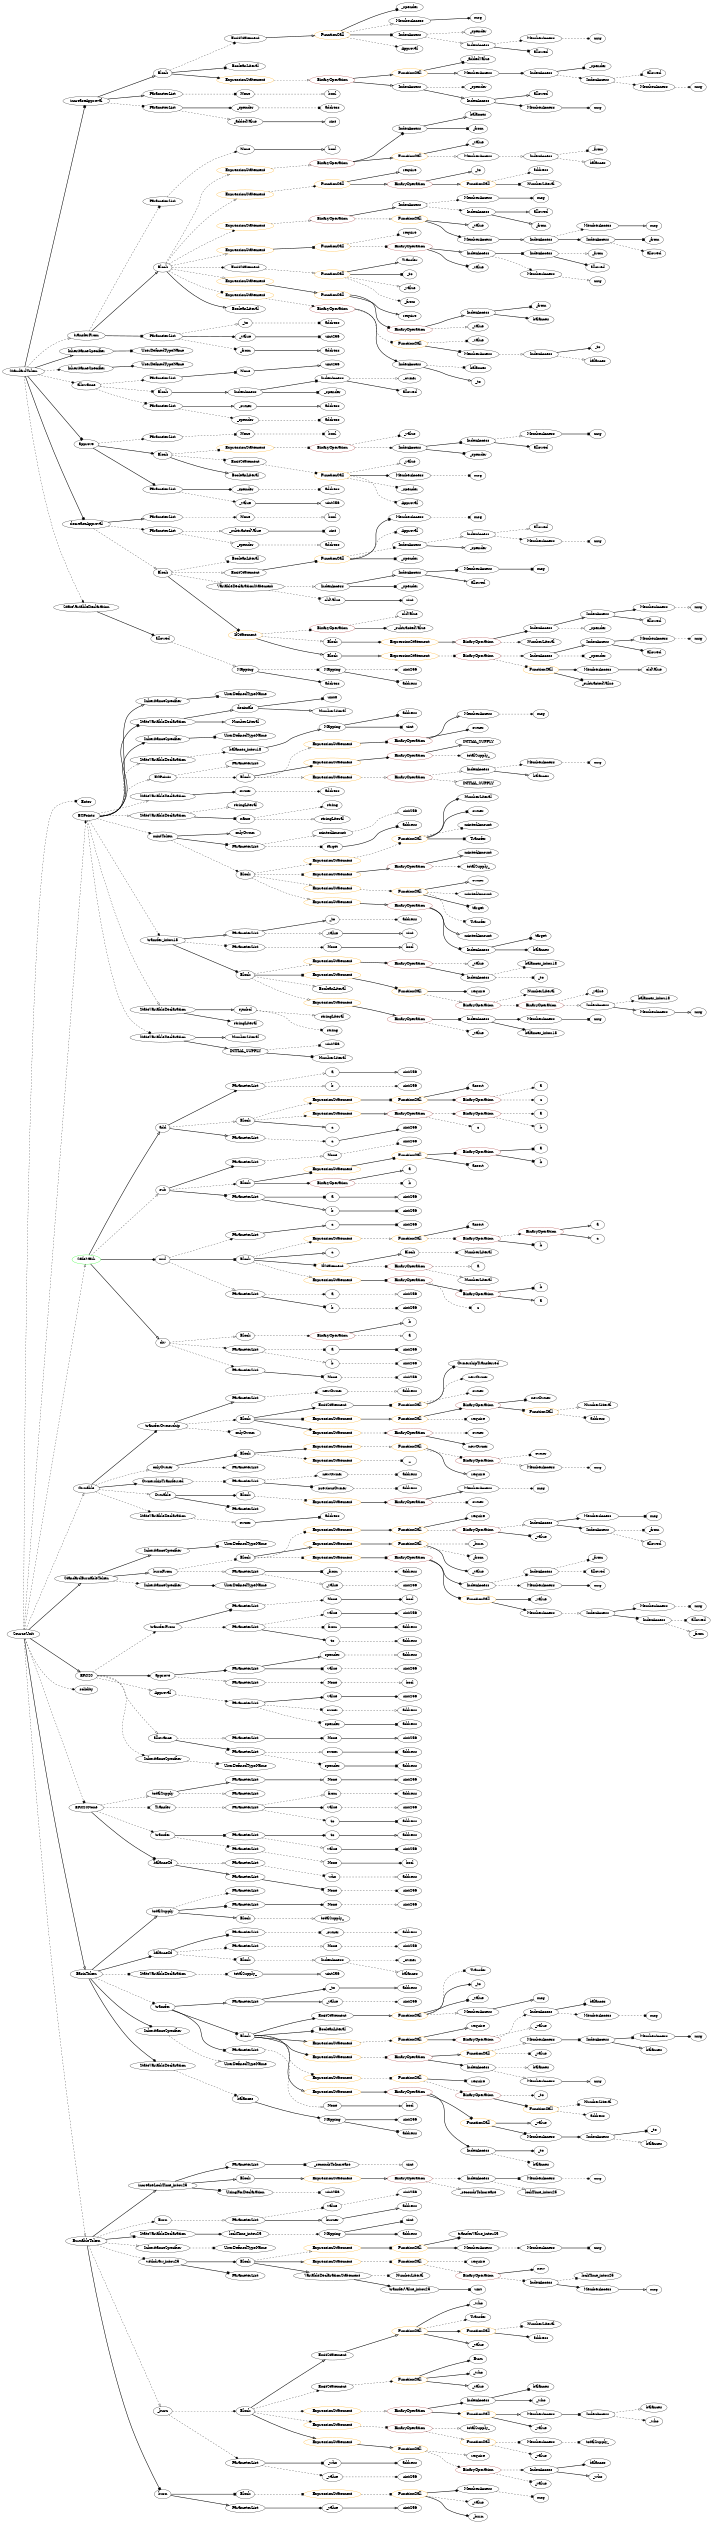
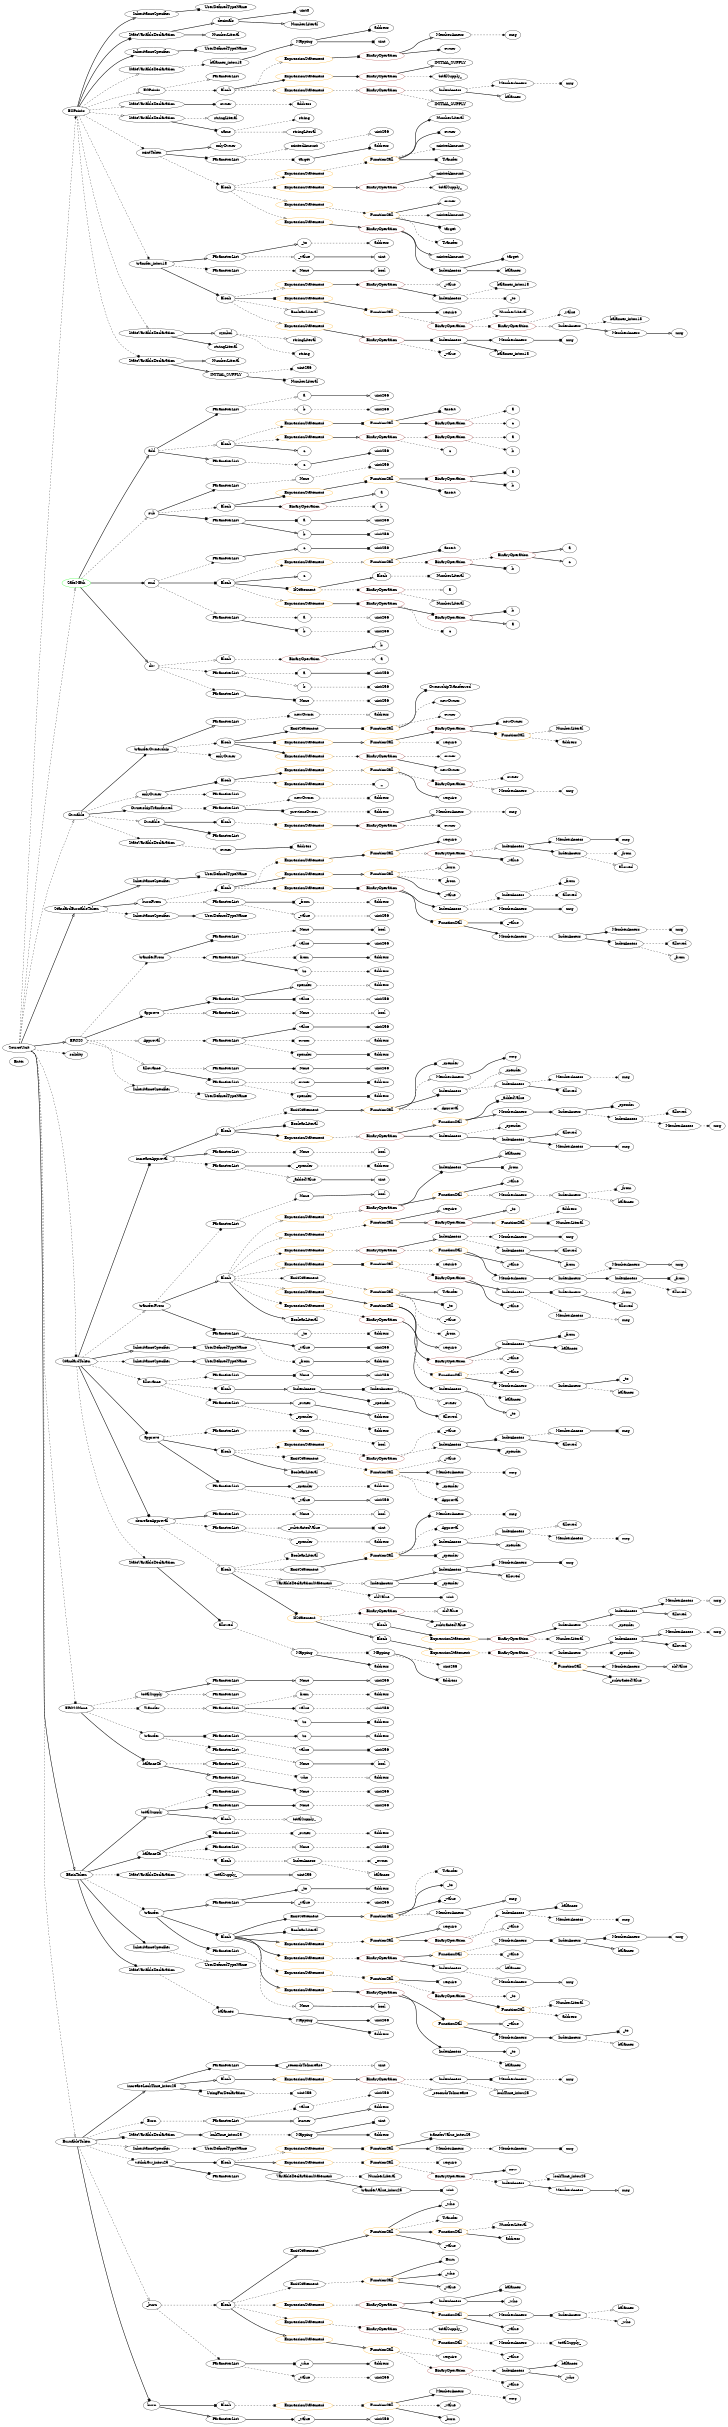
edge "SourceUnit" -> "Enter": now "SourceUnit" -> "StandardToken"
